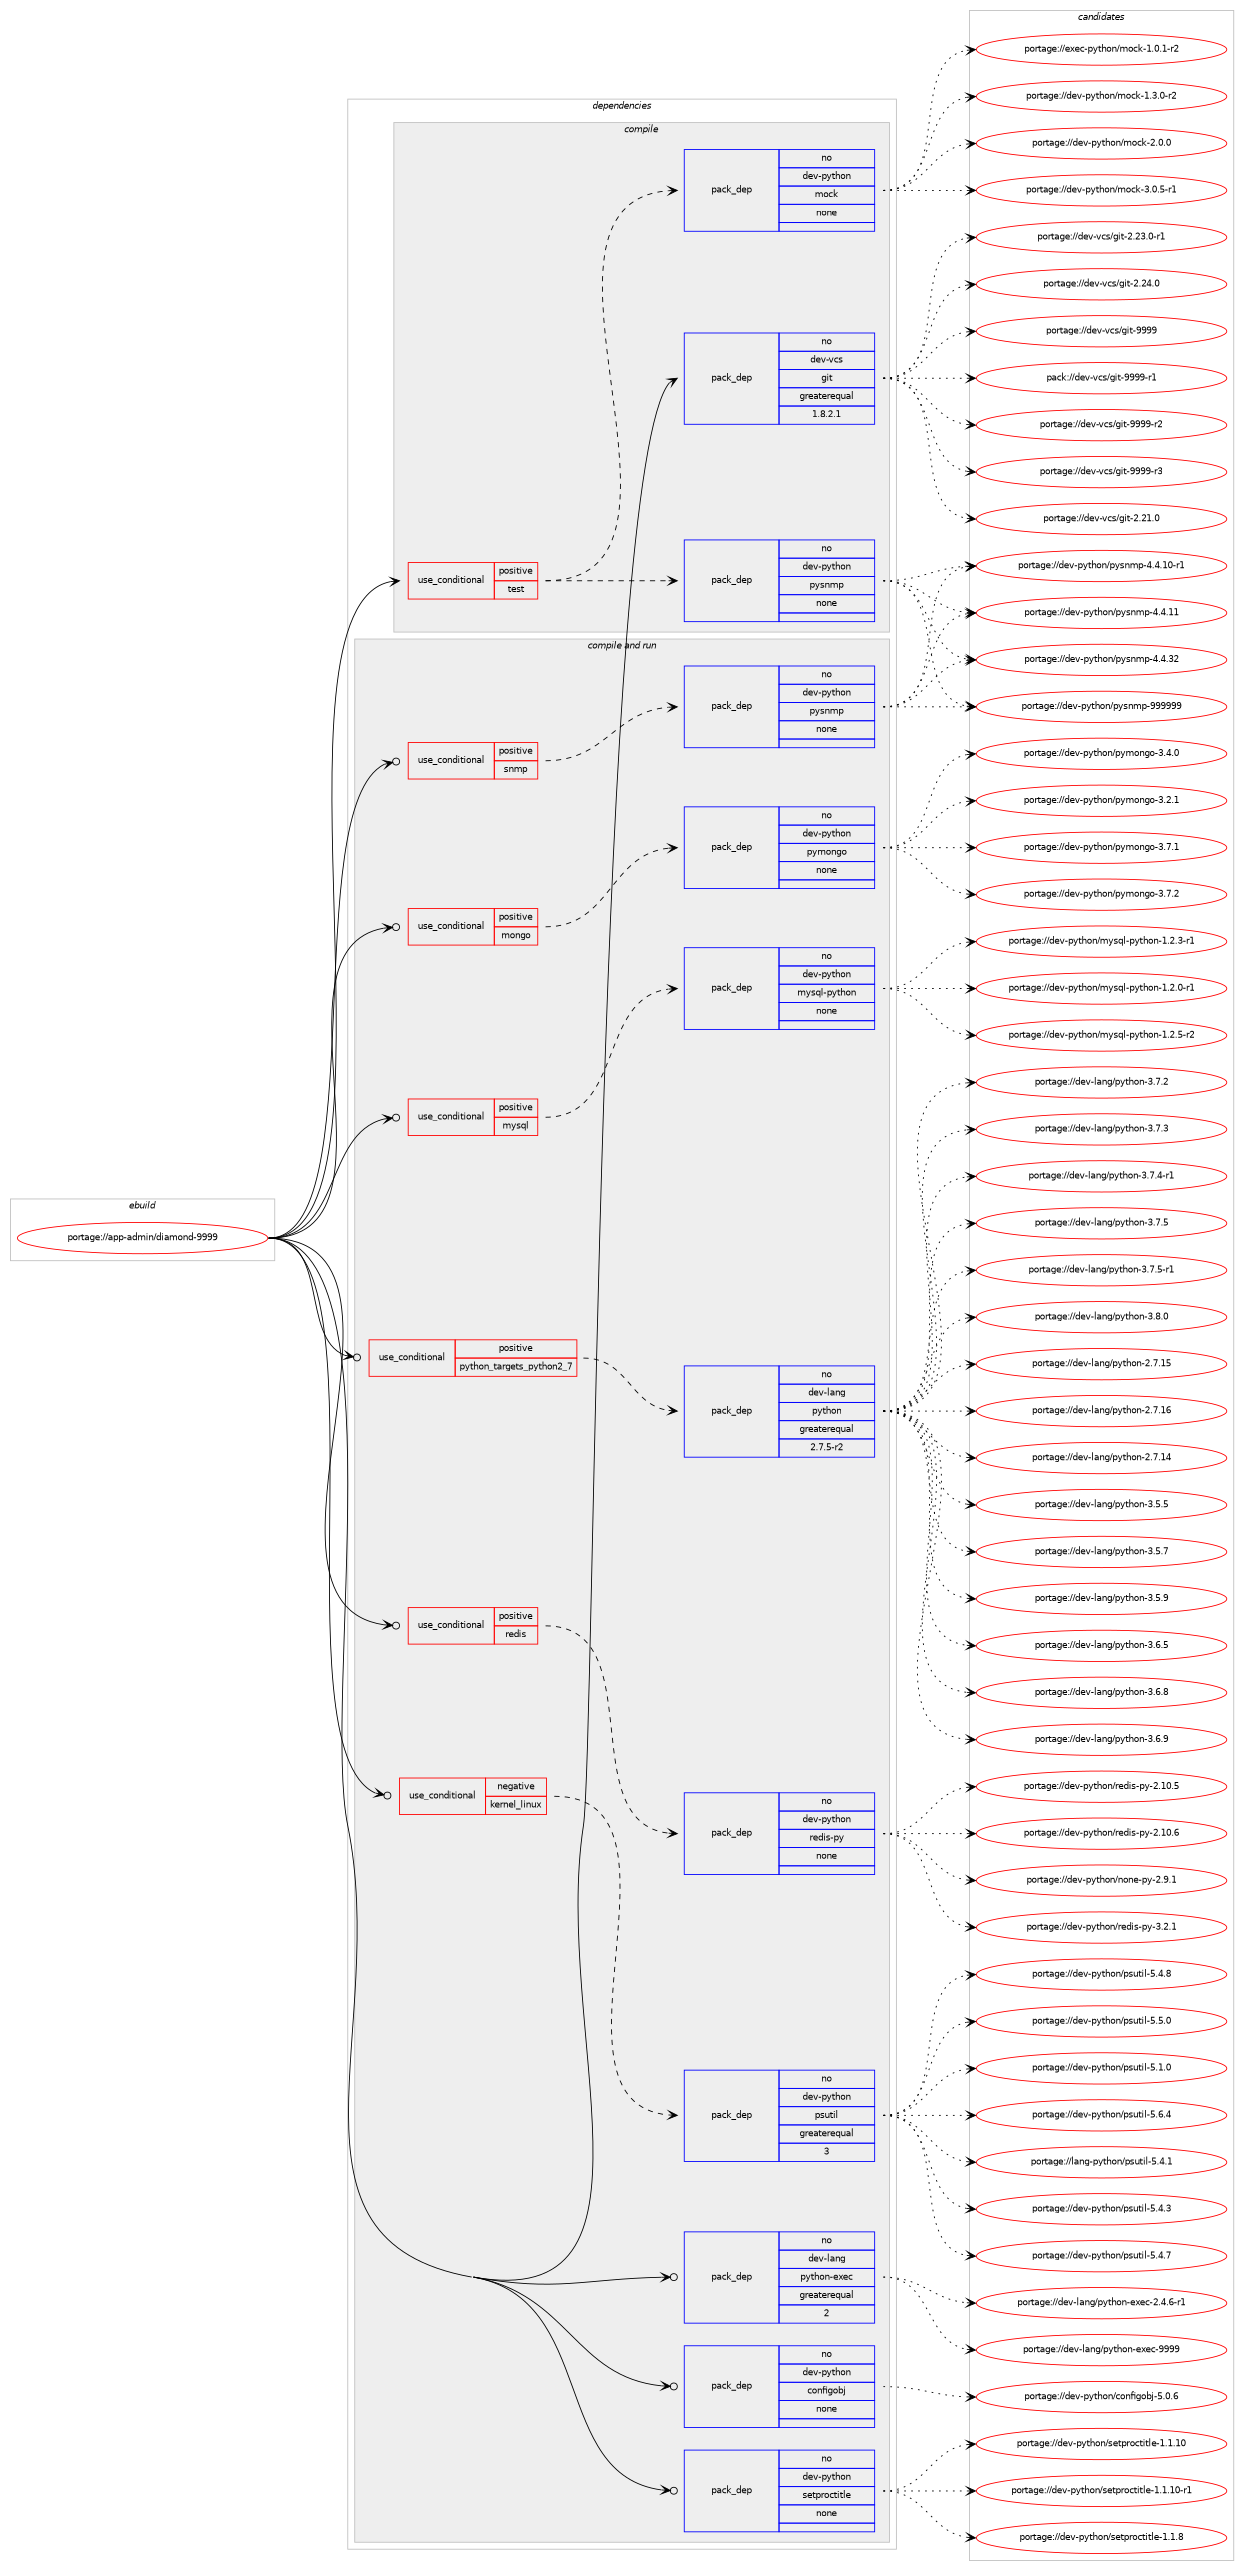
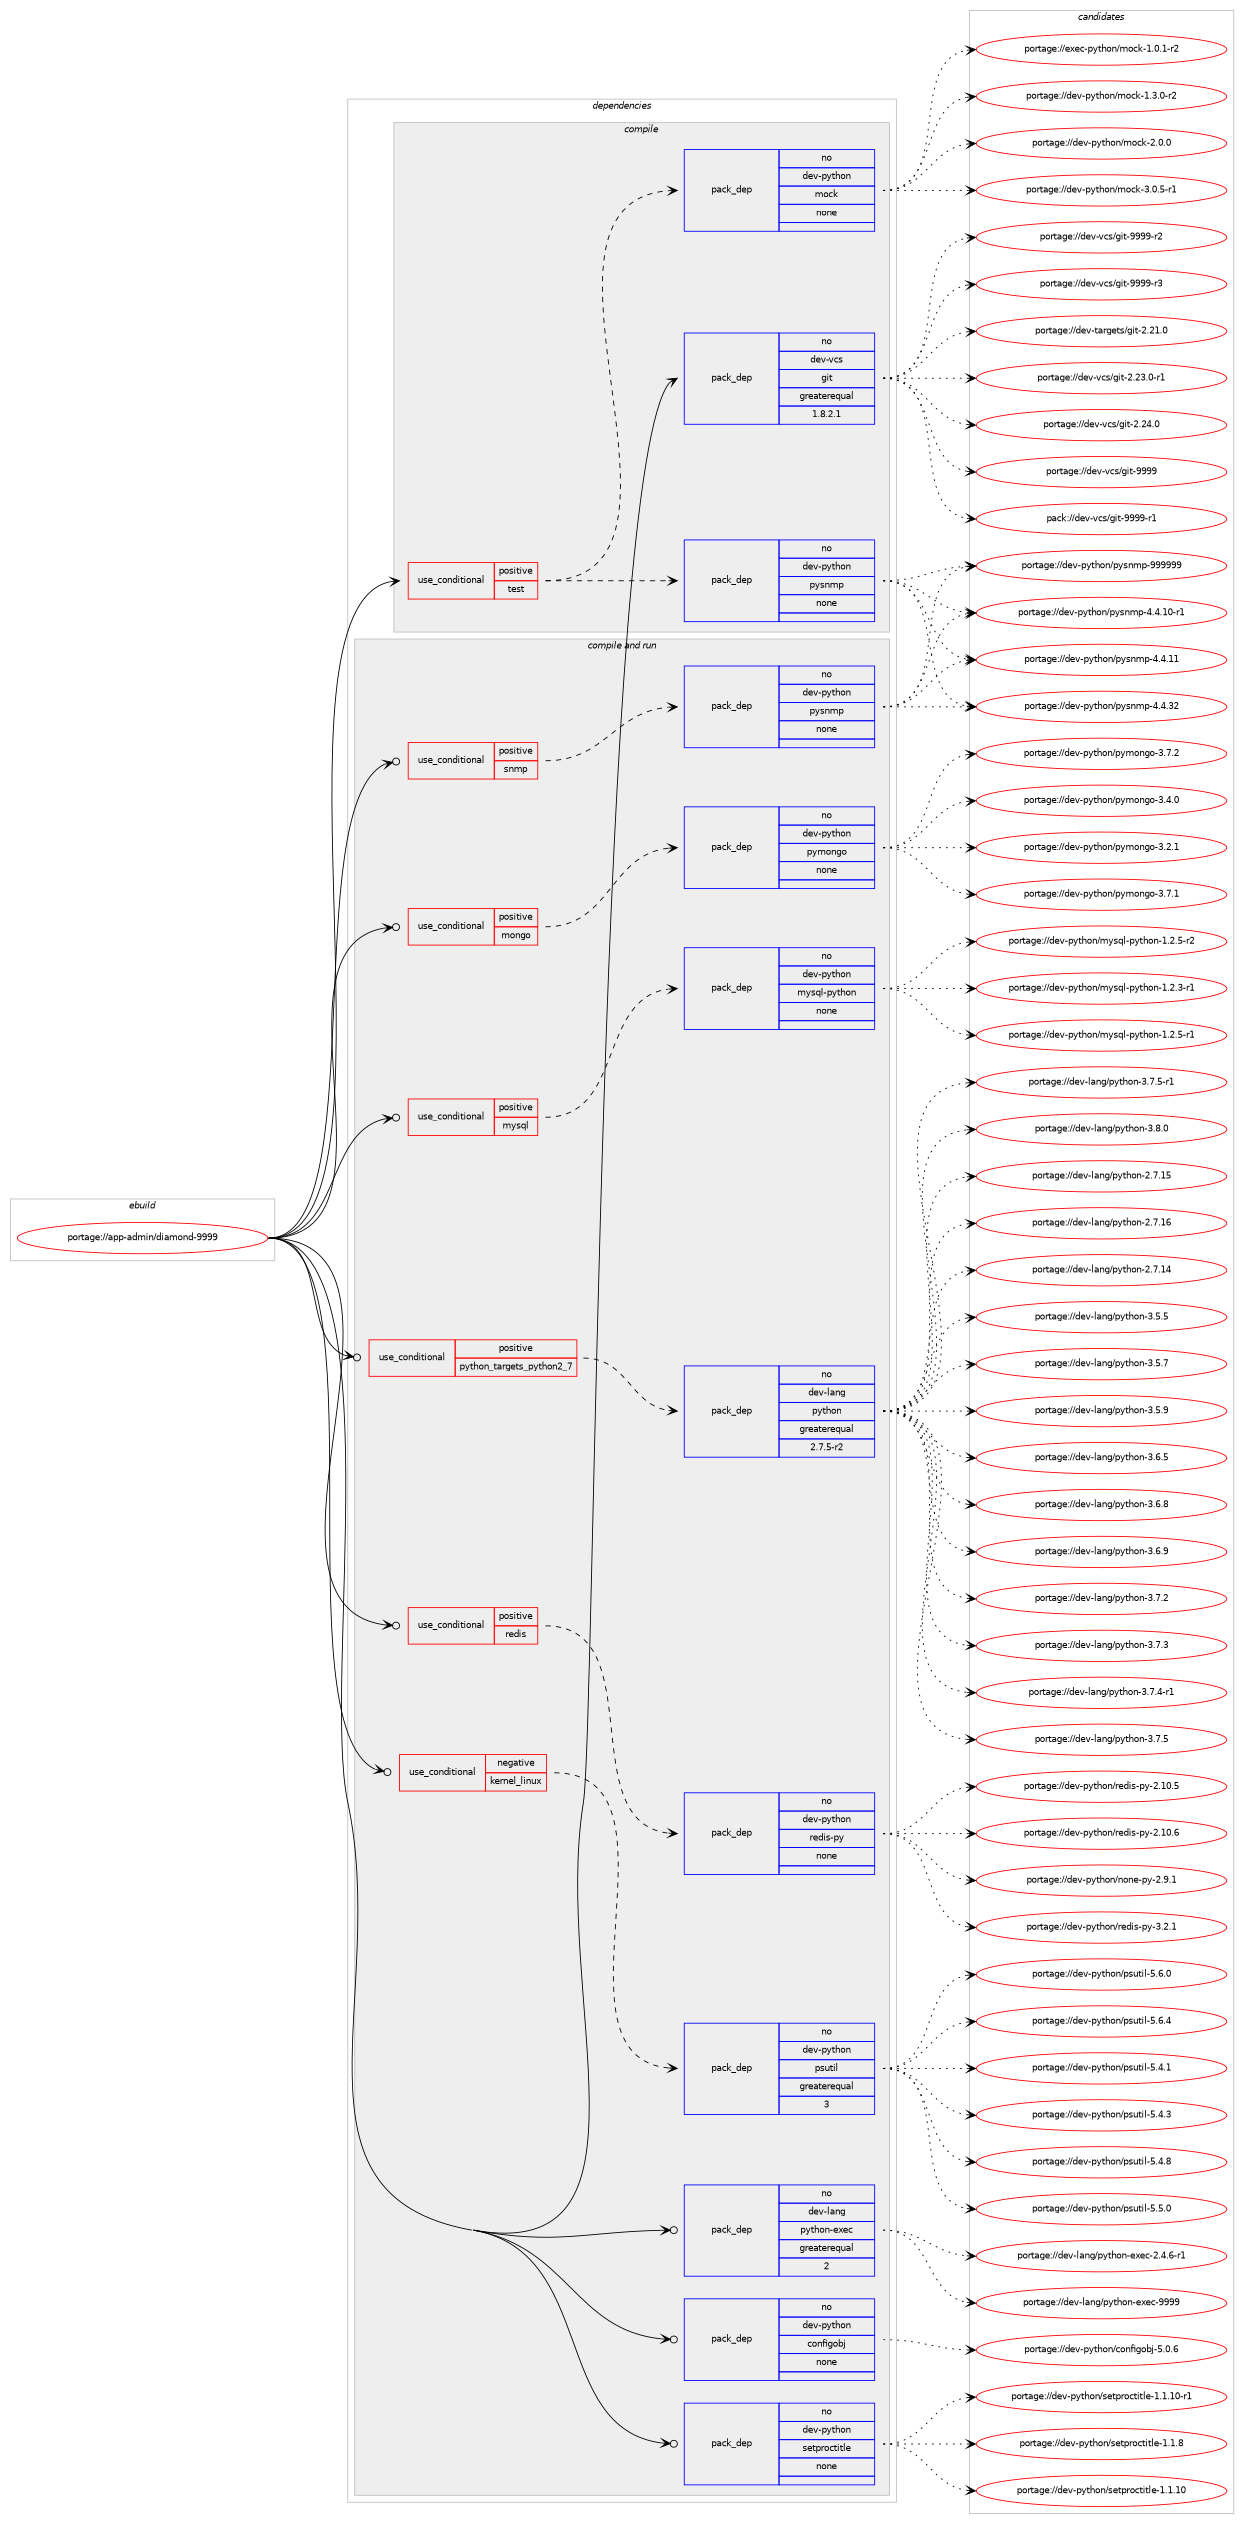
node "portage://dev-vcs/git-2.21.0": label "portage://dev-vcs/git-2.21.0" -> "portage://dev-targets/git-2.21.0"
node "portage://dev-python/mysql-python-1.2.0-r1": label "portage://dev-python/mysql-python-1.2.0-r1" -> "portage://dev-python/mysql-python-1.2.5-r1"
node "portage://dev-python/psutil-5.1.0": label "portage://dev-python/psutil-5.1.0" -> "portage://dev-python/psutil-5.6.0"
node "portage://lang-python/psutil-5.4.1": label "portage://lang-python/psutil-5.4.1" -> "portage://dev-python/psutil-5.4.1"
node "portage://dev-python/psutil-5.4.7": removed
